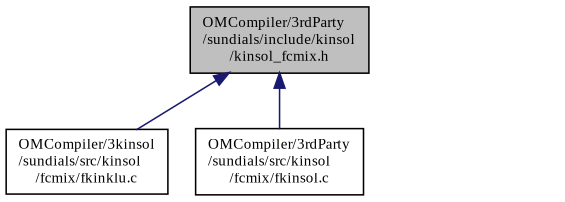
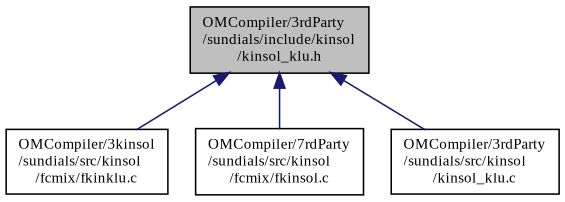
node "OMCompiler/3rdParty /sundials/include/kinsol /kinsol_fcmix.h": label "OMCompiler/3rdParty /sundials/include/kinsol /kinsol_fcmix.h" -> "OMCompiler/3rdParty /sundials/include/kinsol /kinsol_klu.h"
node "OMCompiler/3rdParty /sundials/src/kinsol /fcmix/fkinsol.c": label "OMCompiler/3rdParty /sundials/src/kinsol /fcmix/fkinsol.c" -> "OMCompiler/7rdParty /sundials/src/kinsol /fcmix/fkinsol.c"
node "OMCompiler/3rdParty /sundials/src/kinsol /kinsol_klu.c": added
